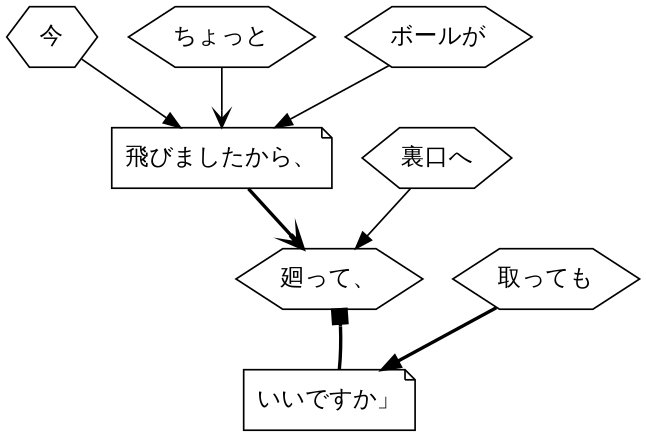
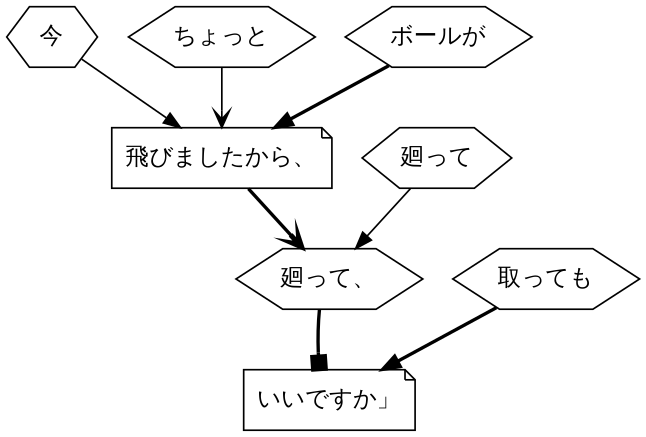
edge "ボールが" -> "飛びましたから、": style solid -> bold
node "裏口へ": label "裏口へ" -> "廻って"
edge "いいですか」" -> "廻って、": reversed
